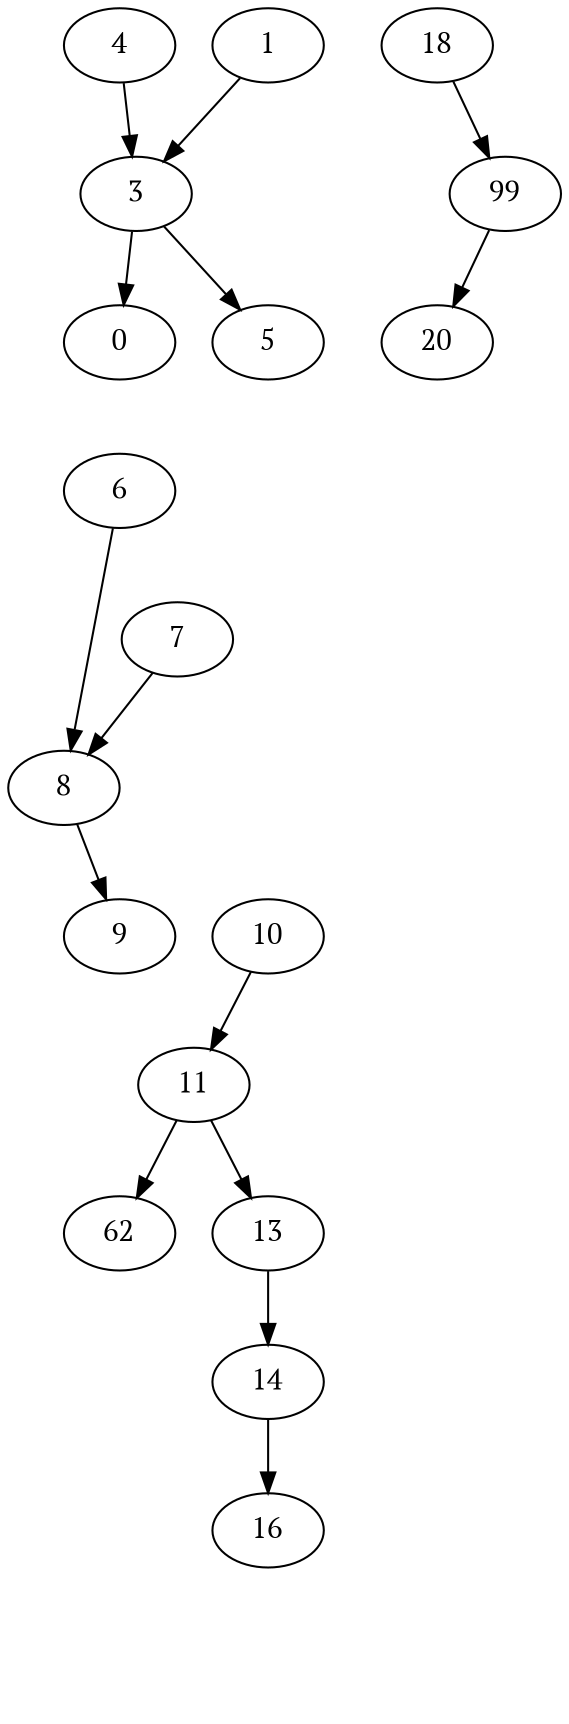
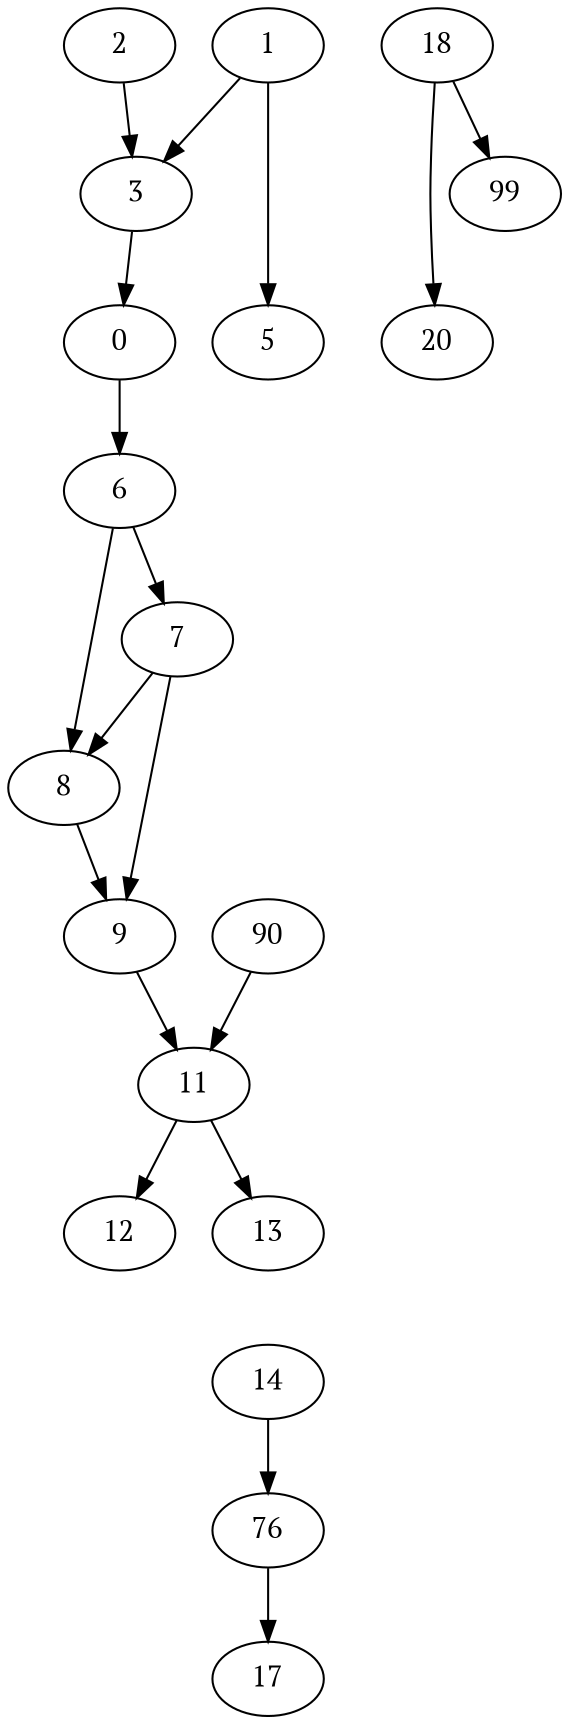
node "4": label "4" -> "2"
edge "99" -> "20": now "18" -> "20"
edge "3" -> "5": now "1" -> "5"
edge "0" -> "6": added
edge "6" -> "7": added
edge "7" -> "9": added
node "10": label "10" -> "90"
edge "9" -> "11": added
node "62": label "62" -> "12"
edge "13" -> "14": removed
node "16": label "16" -> "76"
node "17": added
